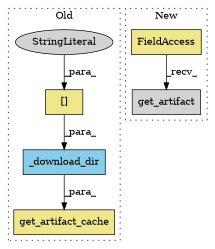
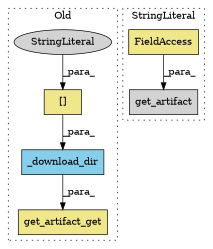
cluster "New": label "New" -> "StringLiteral"
edge "FieldAccess" -> "get_artifact": label "_recv_" -> "_para_"
node "get_artifact_cache": label "get_artifact_cache" -> "get_artifact_get"
